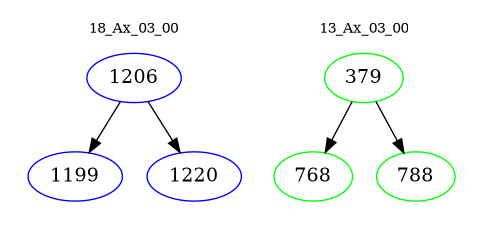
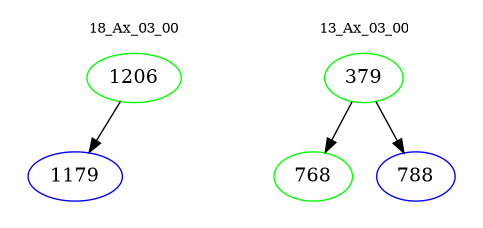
node "1206": color blue -> green
node "1199": label "1199" -> "1179"
node "1220": removed
node "788": color green -> blue
